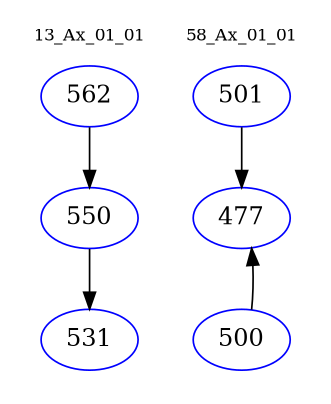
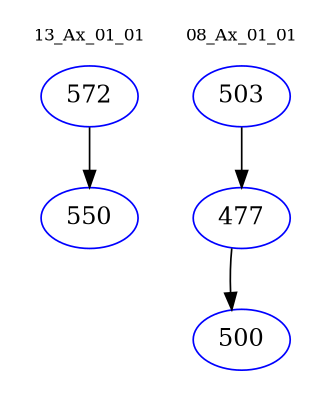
cluster "58_Ax_01_01": label "58_Ax_01_01" -> "08_Ax_01_01"
node "562": label "562" -> "572"
node "501": label "501" -> "503"
edge "500" -> "477": reversed
node "531": removed
